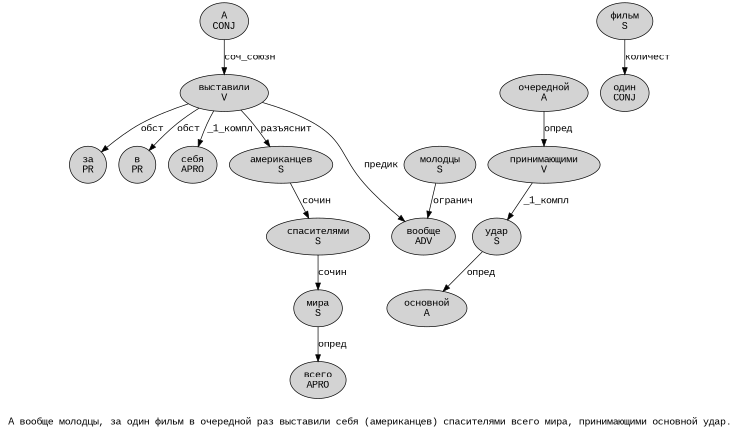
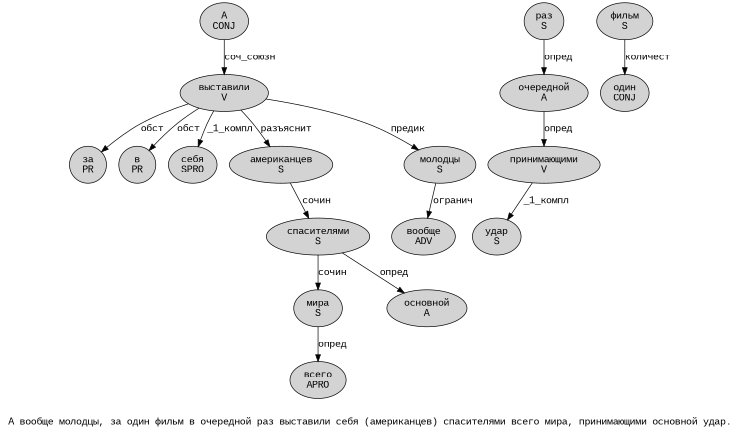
node "раз S": added
edge "выставили V" -> "вообще ADV": now "выставили V" -> "молодцы S"
node "себя APRO": label "себя APRO" -> "себя SPRO"
edge "удар S" -> "основной A": now "спасителями S" -> "основной A"
